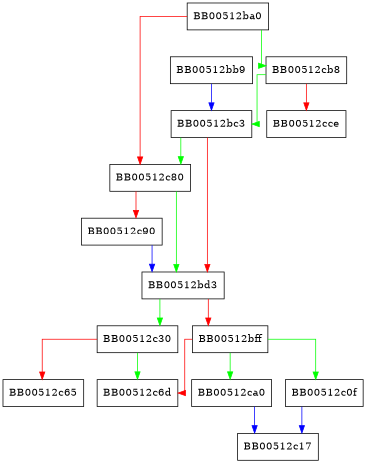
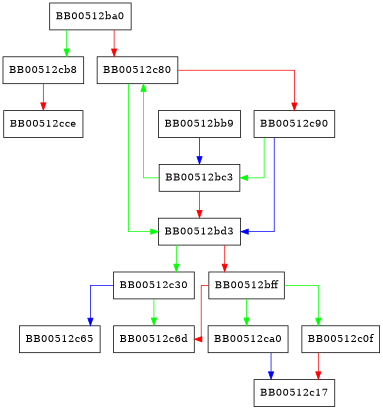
edge "BB00512cb8" -> "BB00512bc3": now "BB00512c90" -> "BB00512bc3"
edge "BB00512c30" -> "BB00512c65": color red -> blue
edge "BB00512c0f" -> "BB00512c17": color blue -> red
